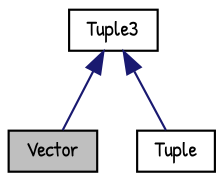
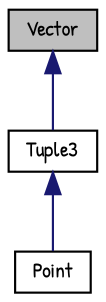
edge "Vector" -> "Tuple3": reversed
node "Tuple": label "Tuple" -> "Point"
